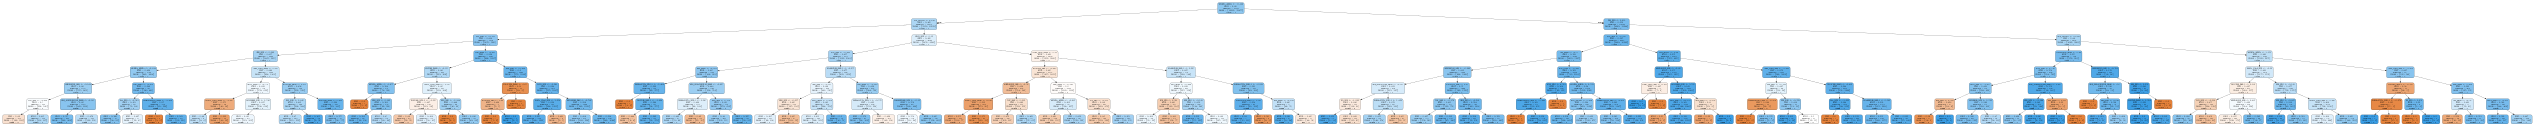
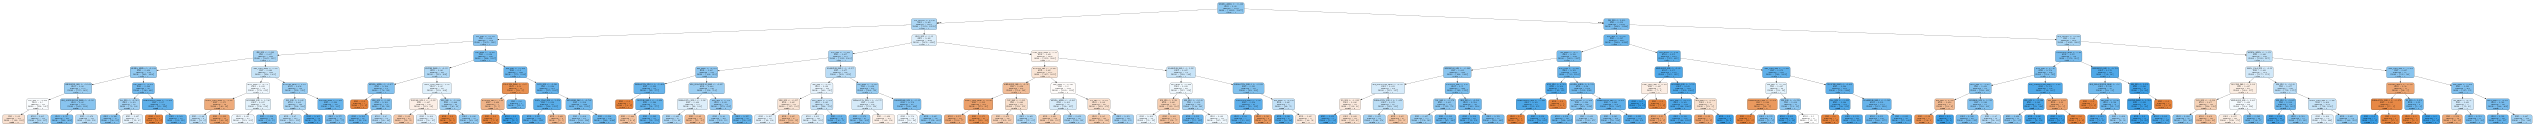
node "gini = 0.0 samples = 8 value = [13, 0] class = 0": fillcolor #e58139 -> #65b3eb
node "gini = 0.316 samples = 39 value = [13, 53] class = 1": added
node "gini = 0.472 samples = 320 value = [302, 187] bun = 0": label "gini = 0.472 samples = 320 value = [302, 187] bun = 0" -> "gini = 0.472 samples = 320 value = [302, 187] class = 0"
